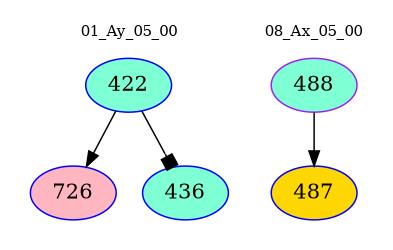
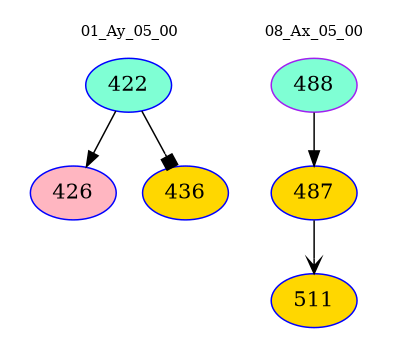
node "726": label "726" -> "426"
node "436": fillcolor aquamarine -> gold
node "511": added
